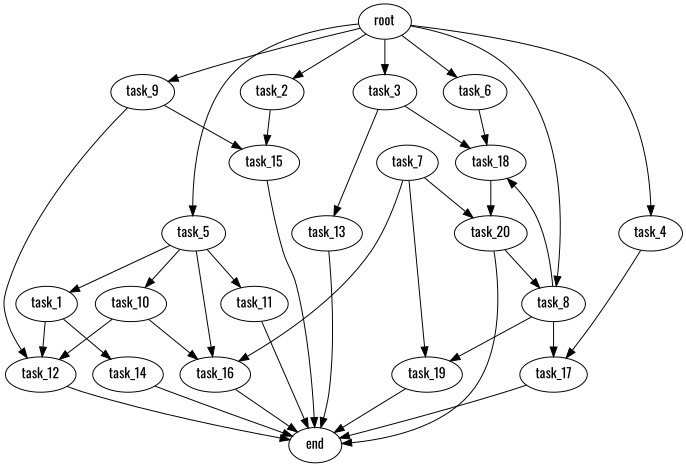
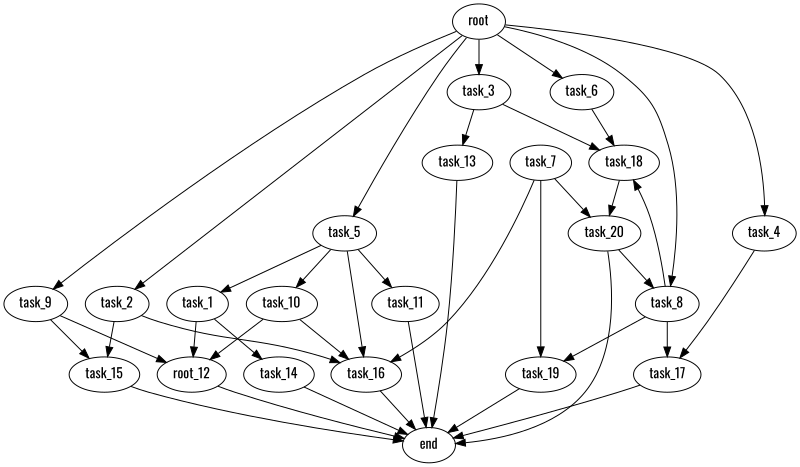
edge "task_2" -> "task_16": added
node "task_12": label "task_12" -> "root_12"
